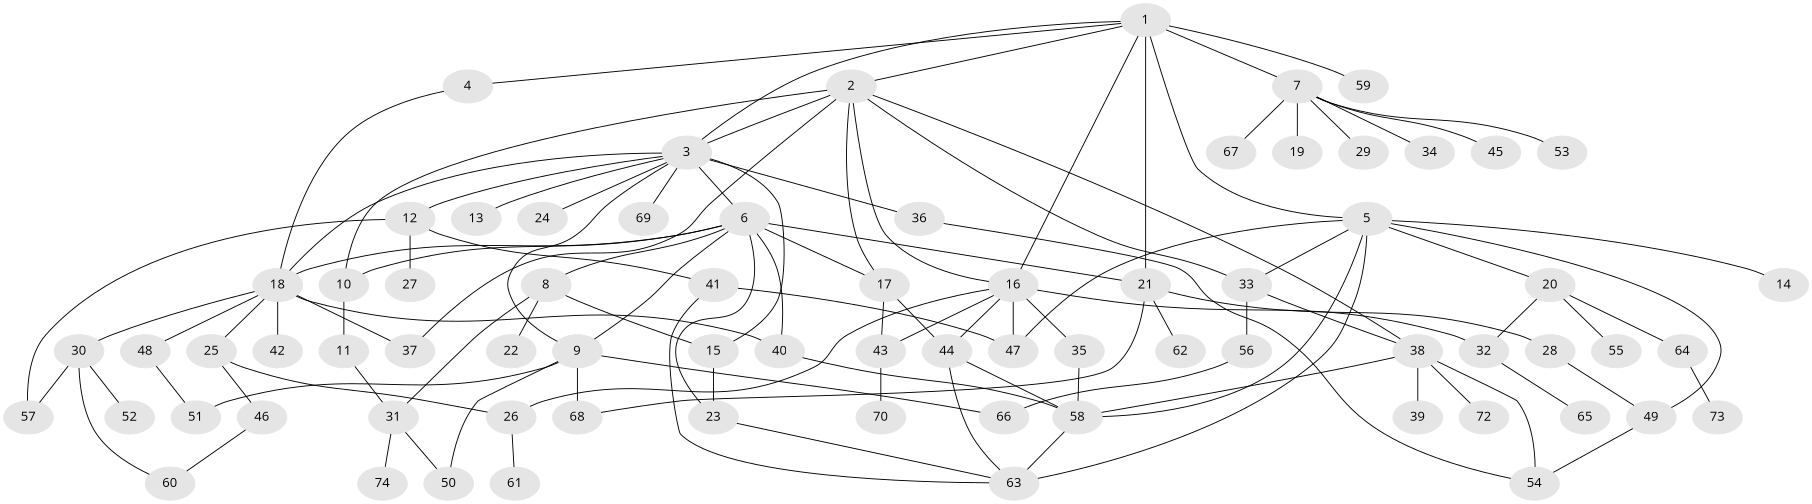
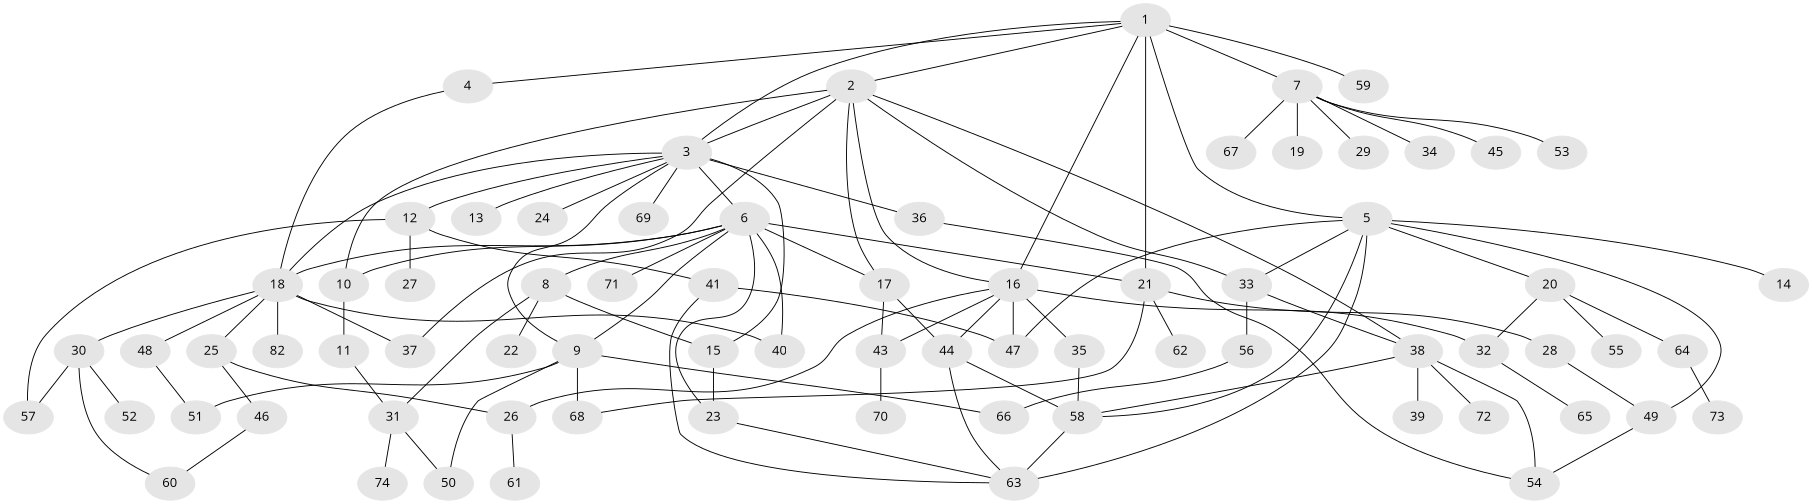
node "71": added
node "42": label "42" -> "82"
edge "40" -- "58": removed
